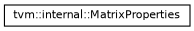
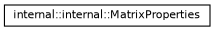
node "tvm::internal::MatrixProperties": label "tvm::internal::MatrixProperties" -> "internal::internal::MatrixProperties"
